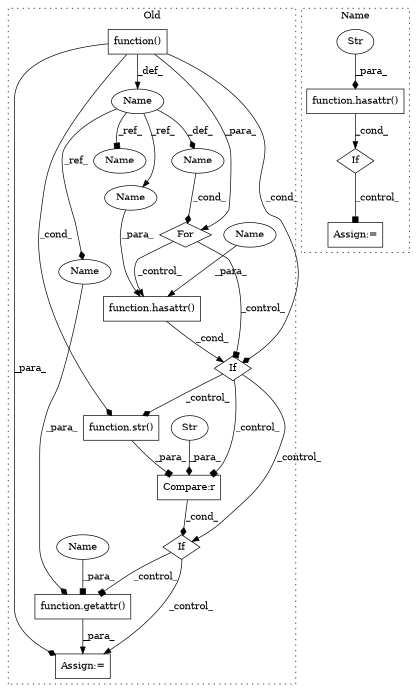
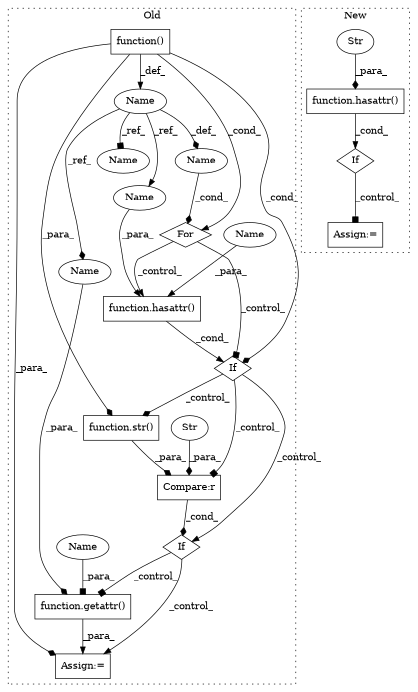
cluster "Name": label "Name" -> "New"
edge "function()" -> "For": label "_para_" -> "_cond_"
edge "function()" -> "function.str()": label "_cond_" -> "_para_"
edge "function.str()" -> "Compare:r": arrowhead box -> diamond
